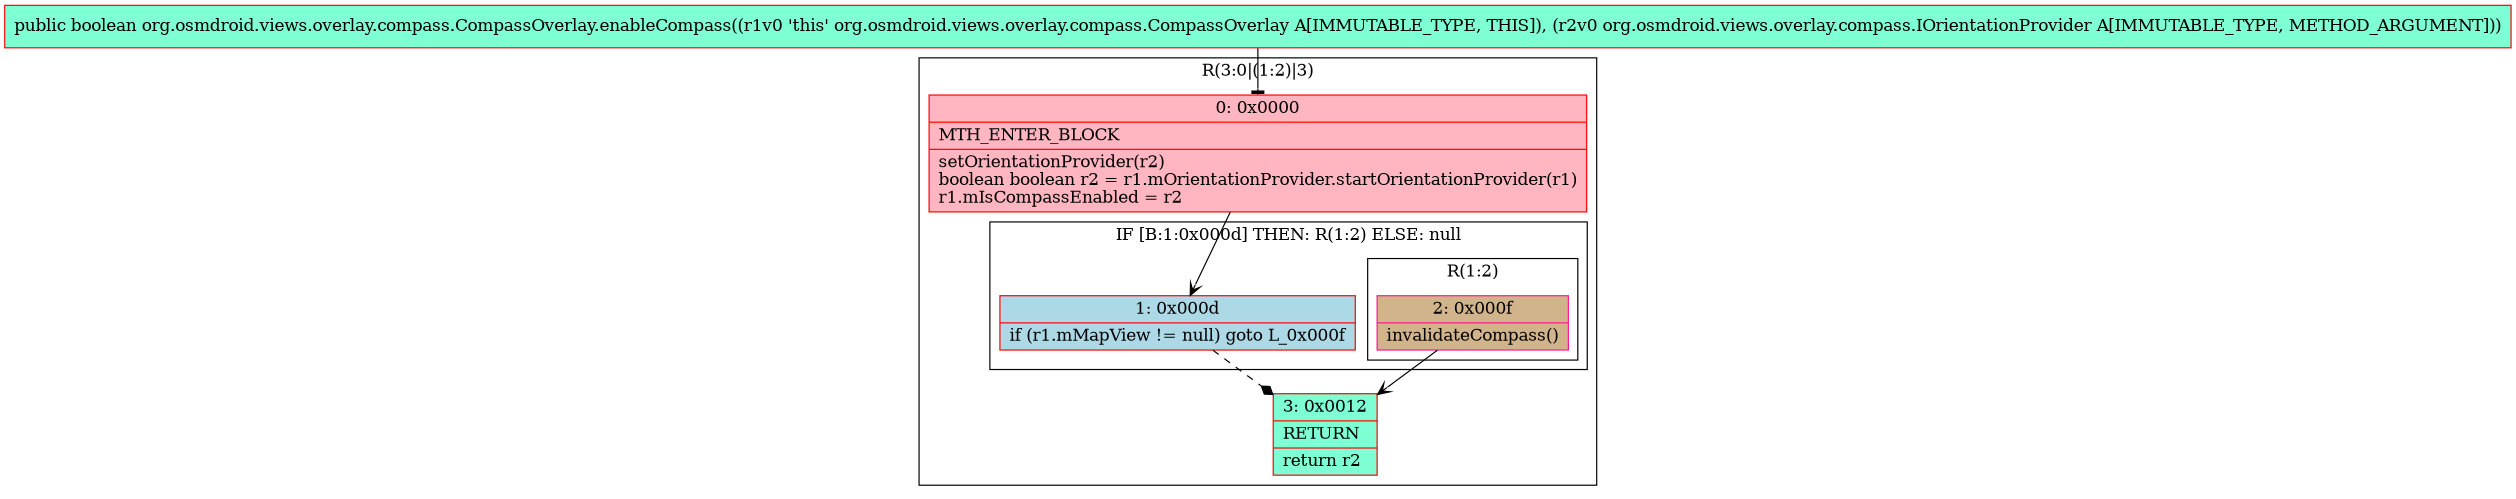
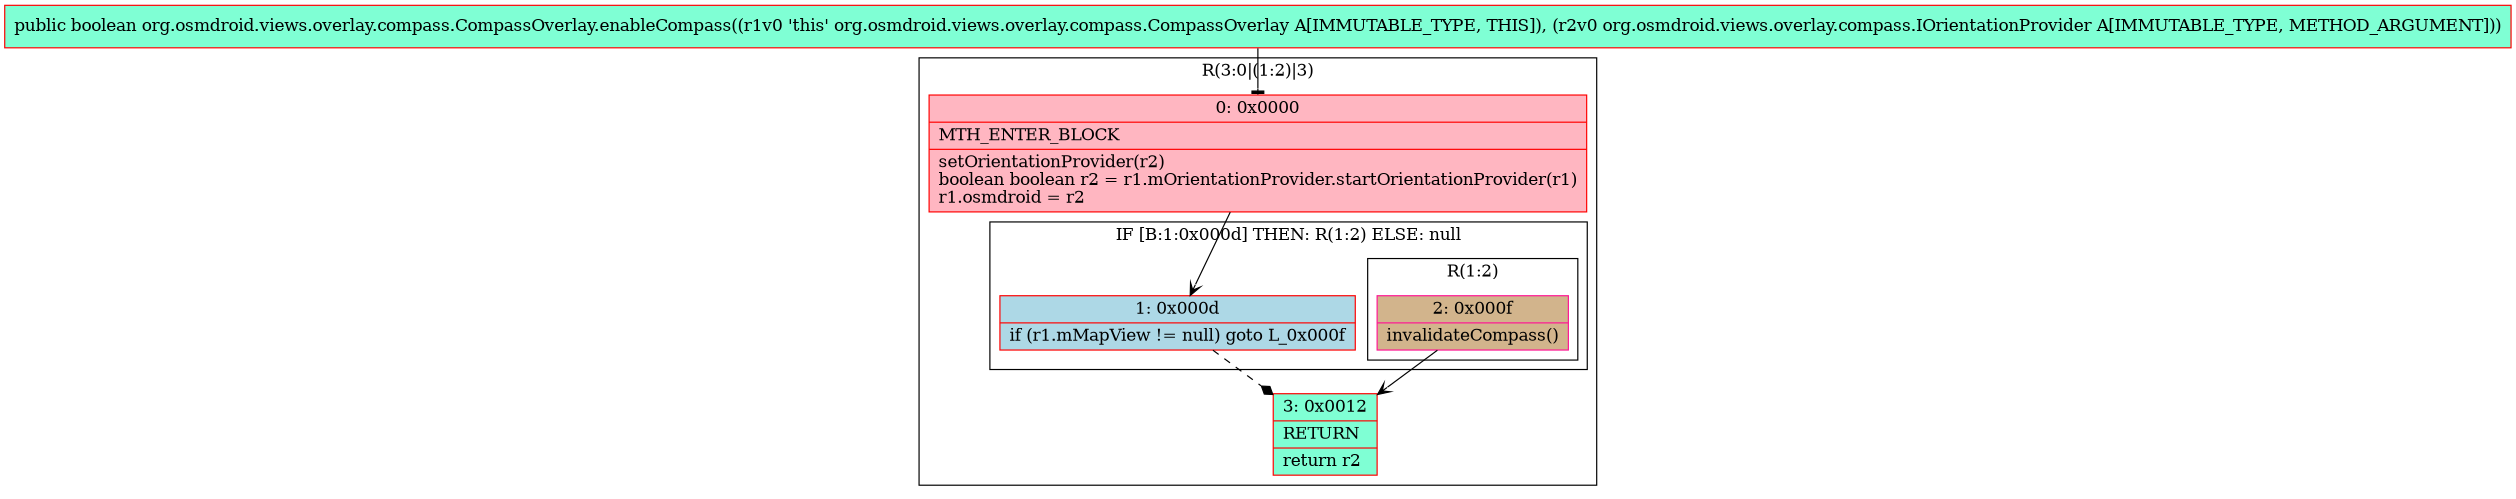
node "0: 0x0000": text "r1.mIsCompassEnabled = r2" -> "r1.osmdroid = r2"
